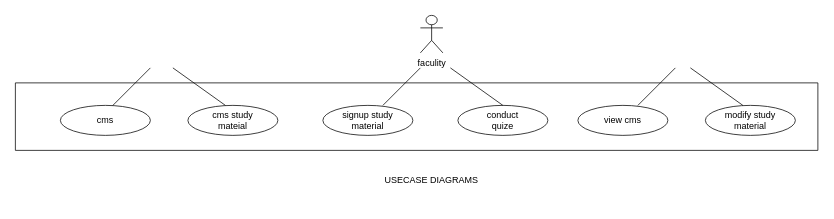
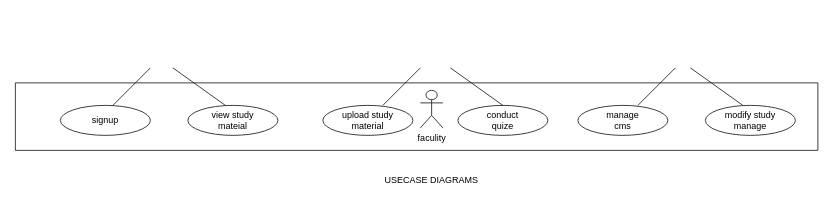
node "faculity": moved (432, 34) -> (432, 109)
node "cms": label "cms" -> "signup"
node "cms study mateial": label "cms study mateial" -> "view study mateial"
node "signup study material": label "signup study material" -> "upload study material"
node "view cms": label "view cms" -> "manage cms"
node "modify study material": label "modify study material" -> "modify study manage"
